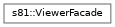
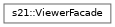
node "s81::ViewerFacade": label "s81::ViewerFacade" -> "s21::ViewerFacade"
